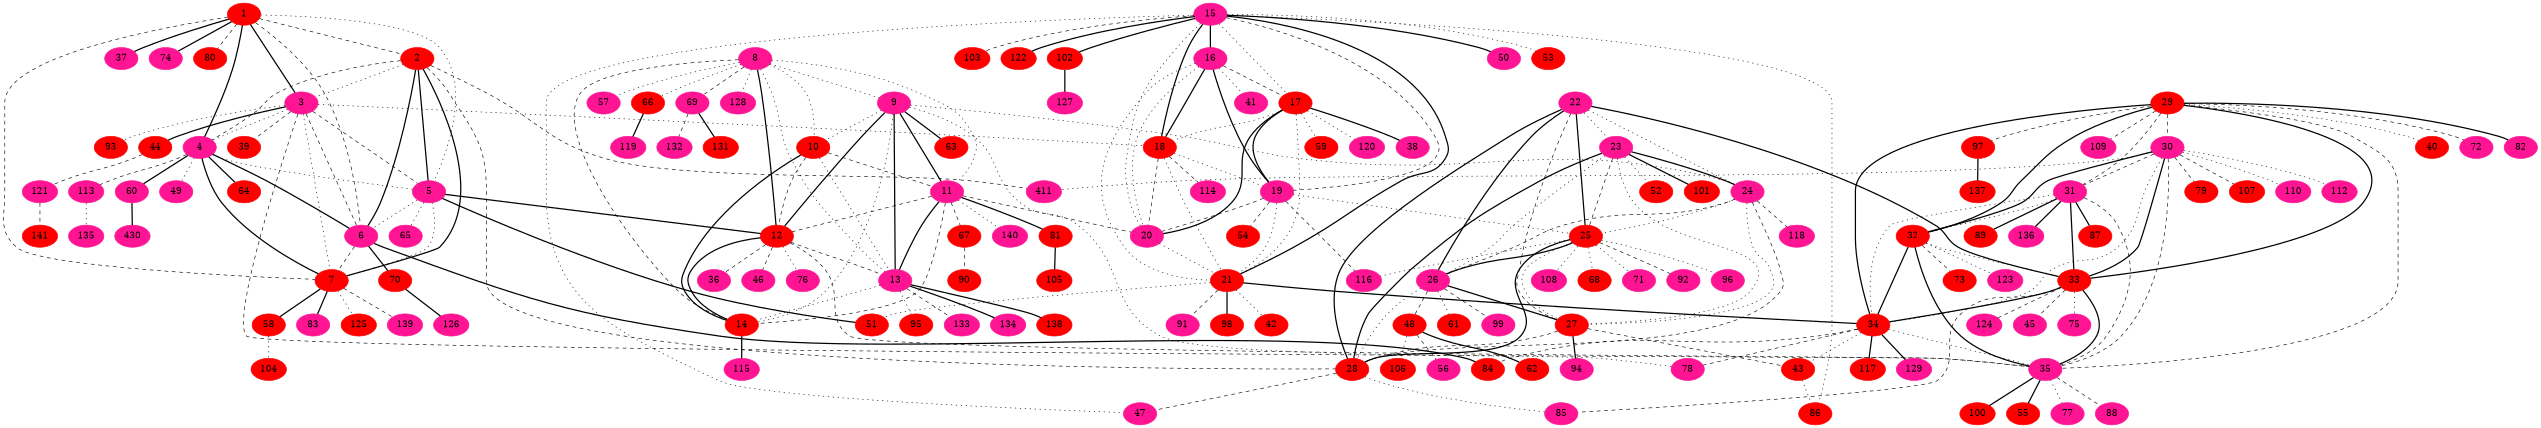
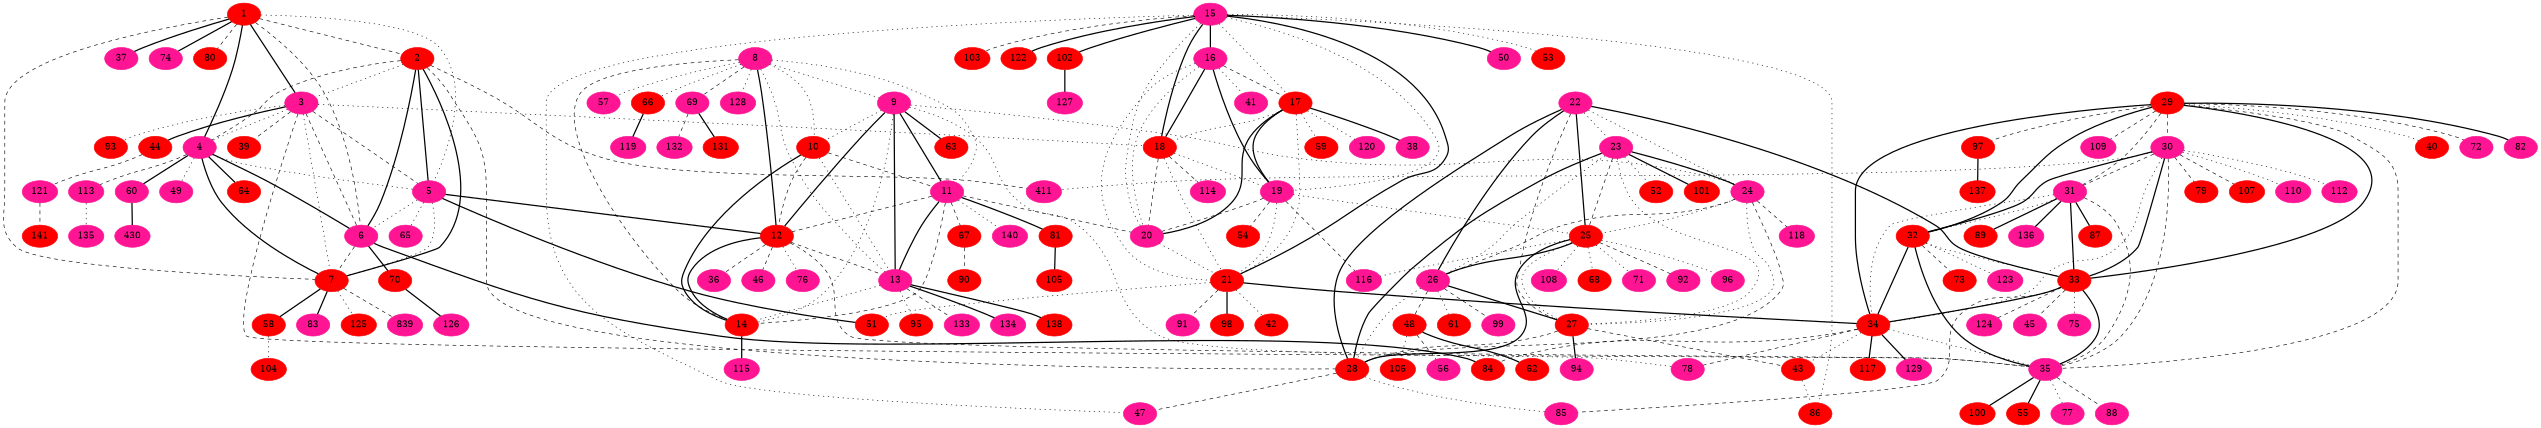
edge "15" -- "19": style dashed -> dotted
node "139": label "139" -> "839"
